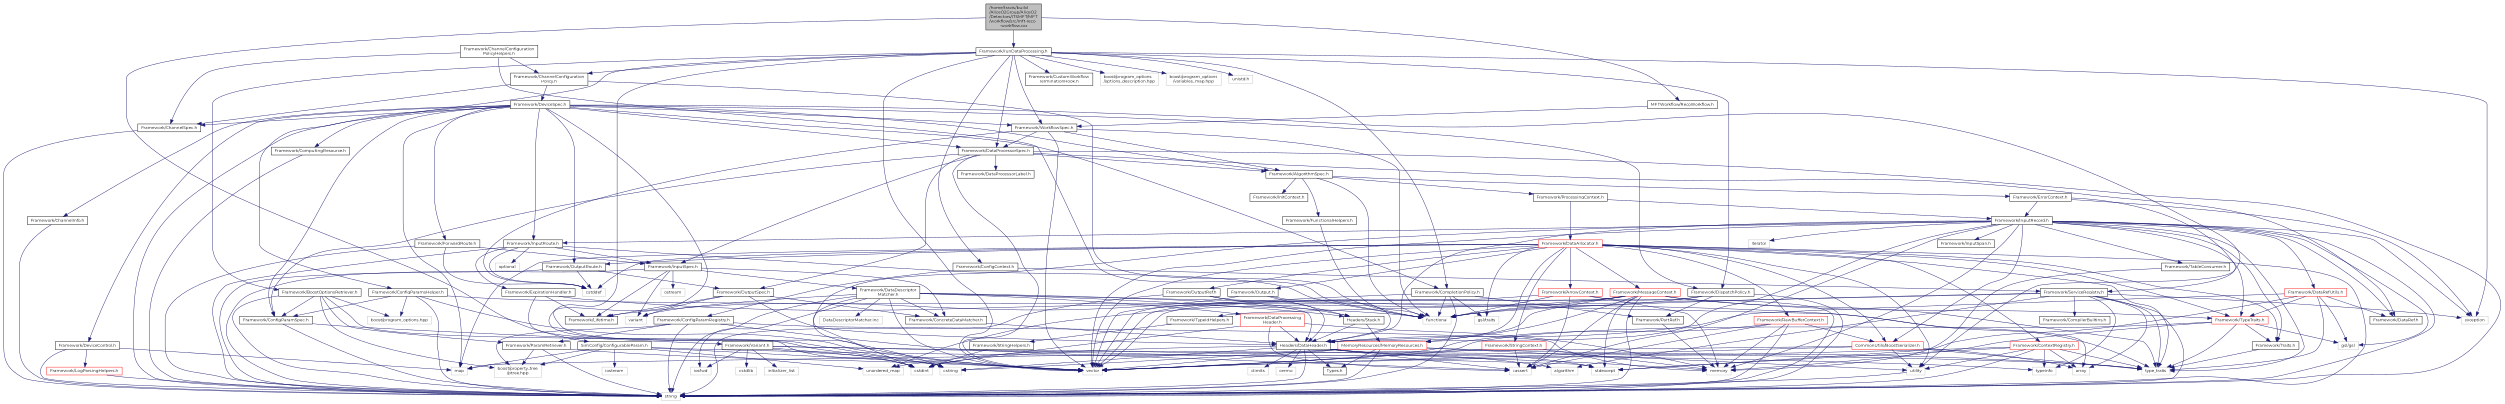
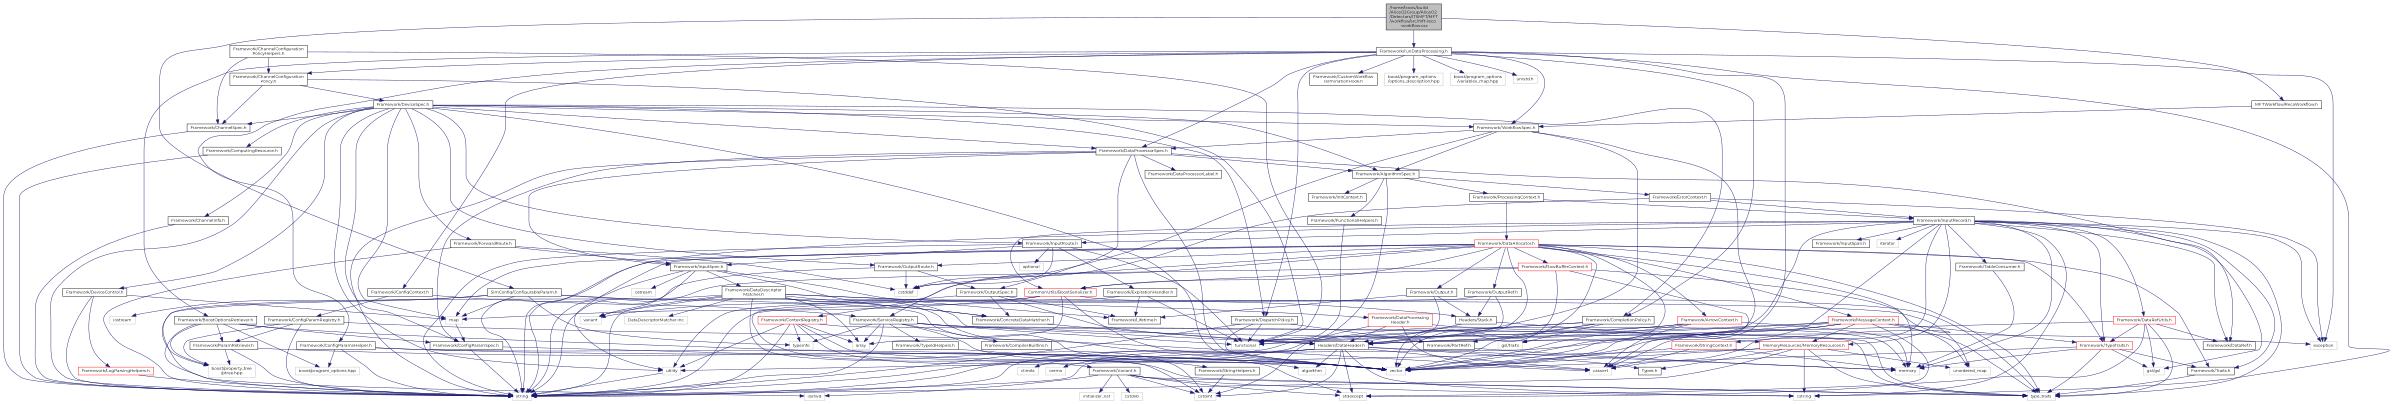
edge "Framework/ConfigParamsHelper.h" -> "Framework/ConfigParamSpec.h": now "map" -> "Framework/ConfigParamSpec.h"
edge "Framework/ConfigParamRegistry.h" -> "memory": removed
